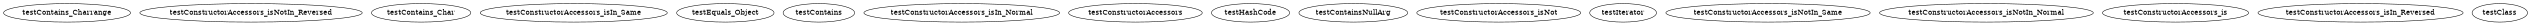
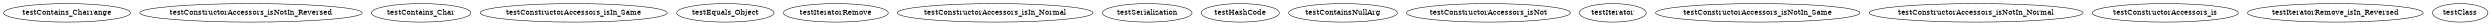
node "testContains": label "testContains" -> "testIteratorRemove"
node "testConstructorAccessors": label "testConstructorAccessors" -> "testSerialization"
node "testConstructorAccessors_isIn_Reversed": label "testConstructorAccessors_isIn_Reversed" -> "testIteratorRemove_isIn_Reversed"
